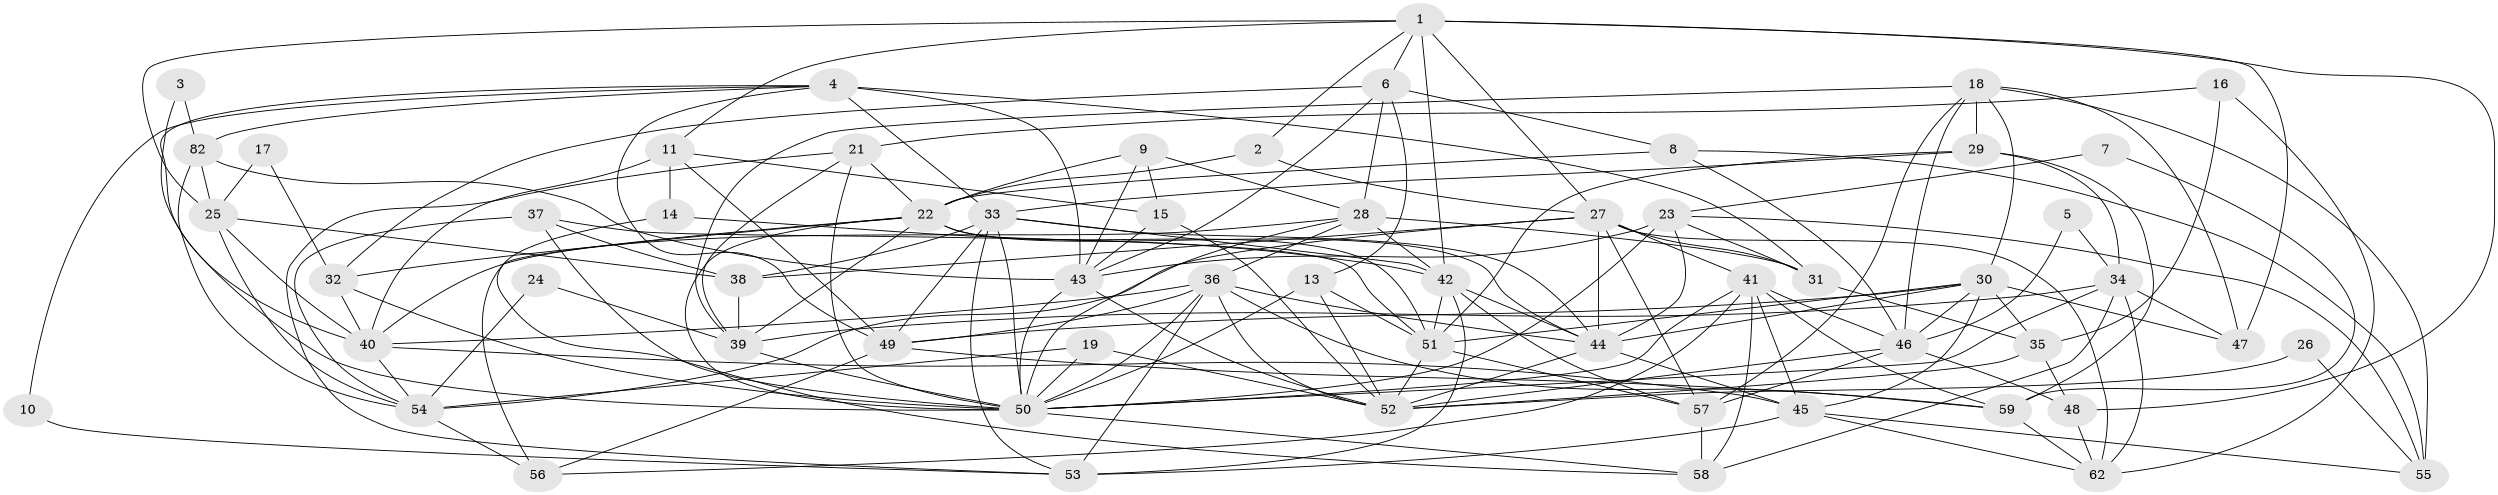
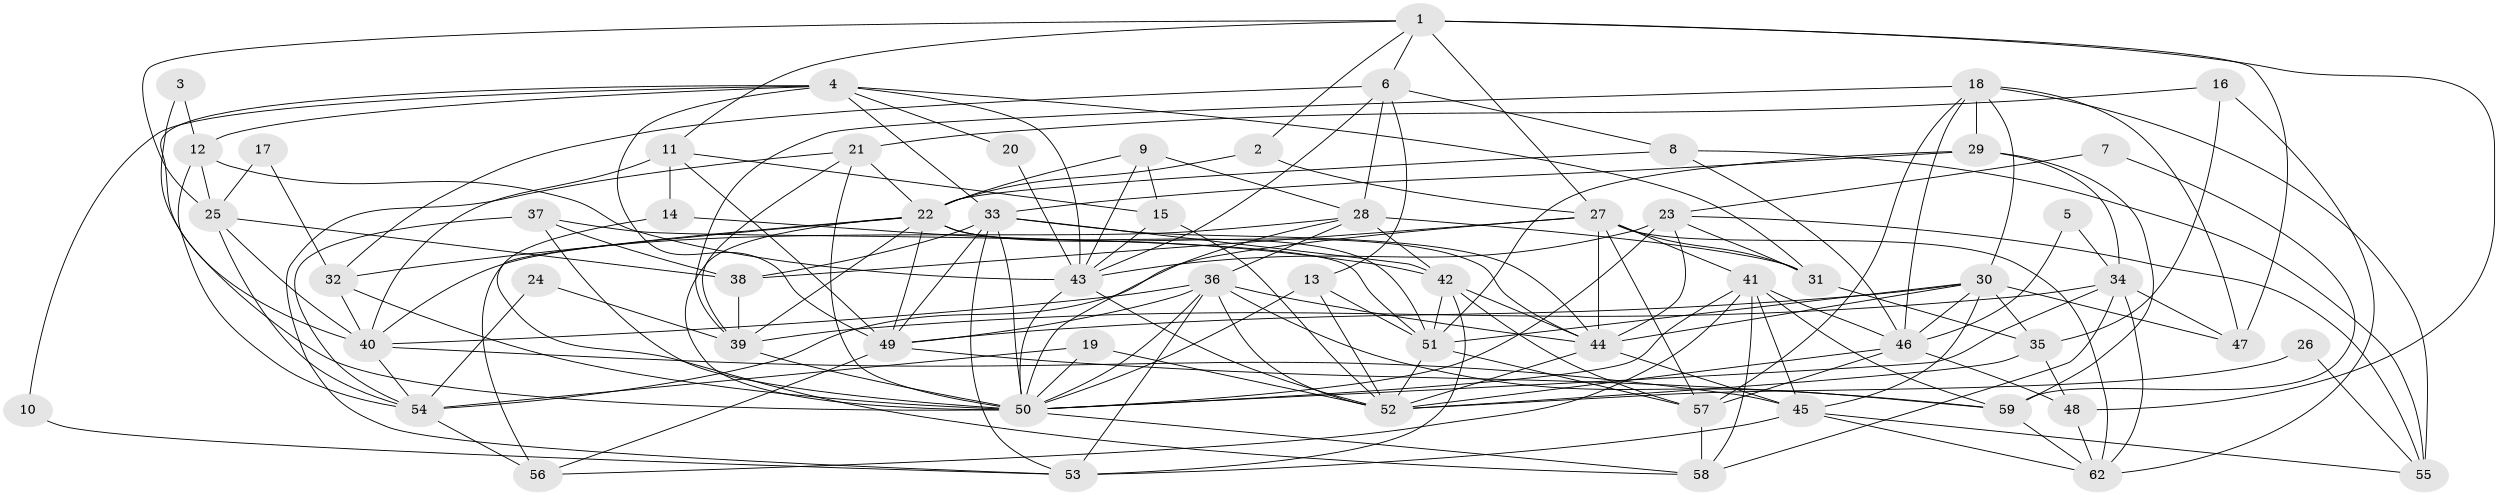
node "82": label "82" -> "12"
node "20": added
edge "1" -- "42": removed
edge "22" -- "49": added
